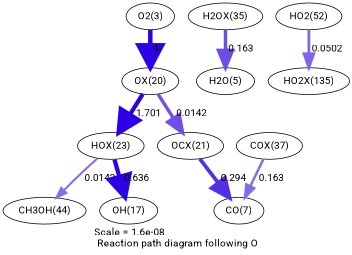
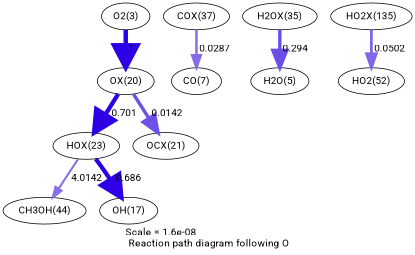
edge "HO2(52)" -> "HO2X(135)": reversed
edge "O2(3)" -> "OX(20)": label " 4" -> " 1"
edge "H2OX(35)" -> "H2O(5)": label " 0.163" -> " 0.294"
edge "OX(20)" -> "HOX(23)": label " 1.701" -> " 0.701"
edge "OCX(21)" -> "CO(7)": removed, label "0.294"
edge "HOX(23)" -> "CH3OH(44)": label " 0.0142" -> " 4.0142"
edge "HOX(23)" -> "OH(17)": label " 0.636" -> " 0.686"
edge "COX(37)" -> "CO(7)": label " 0.163" -> " 0.0287"
